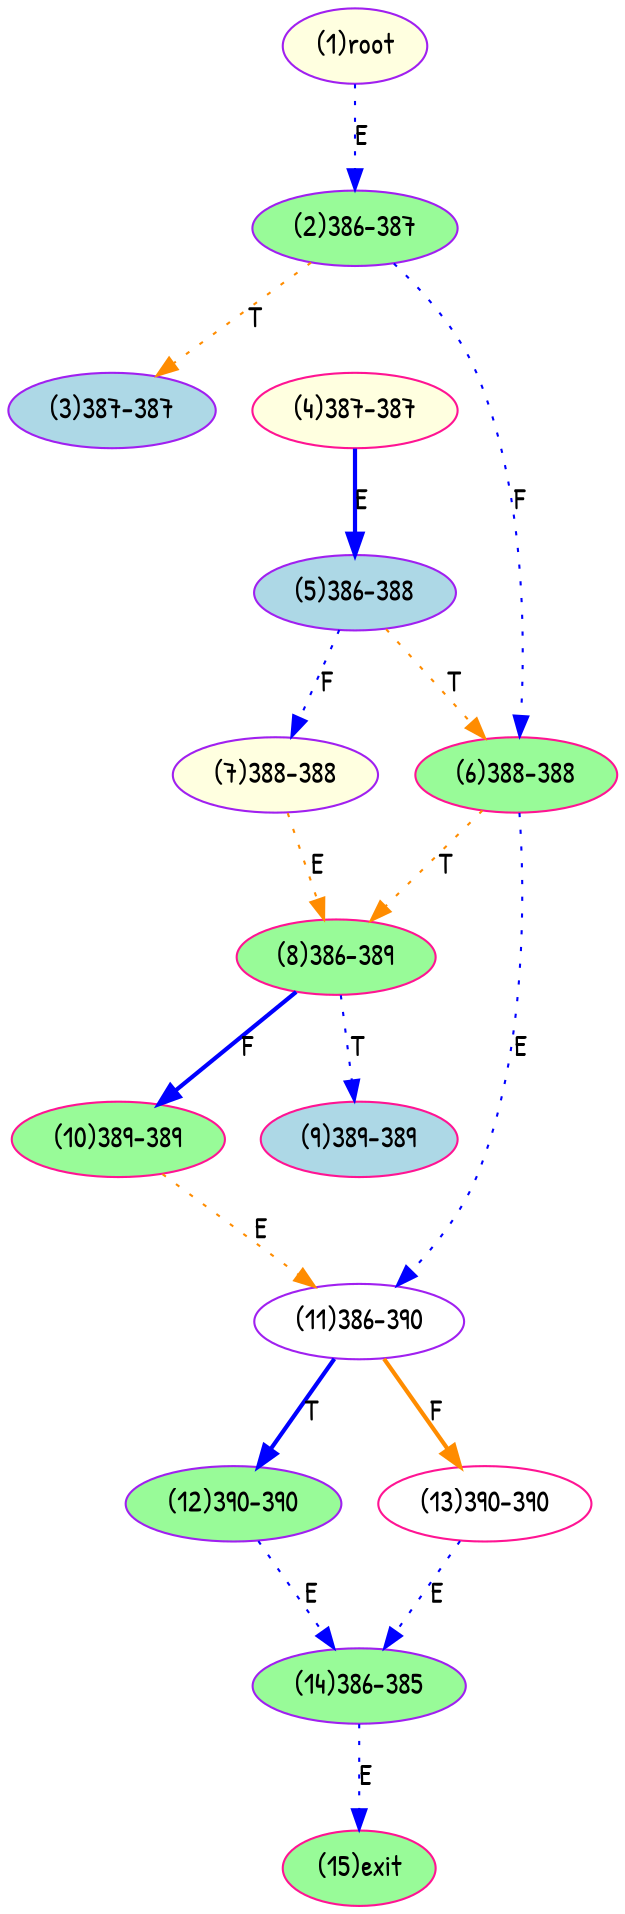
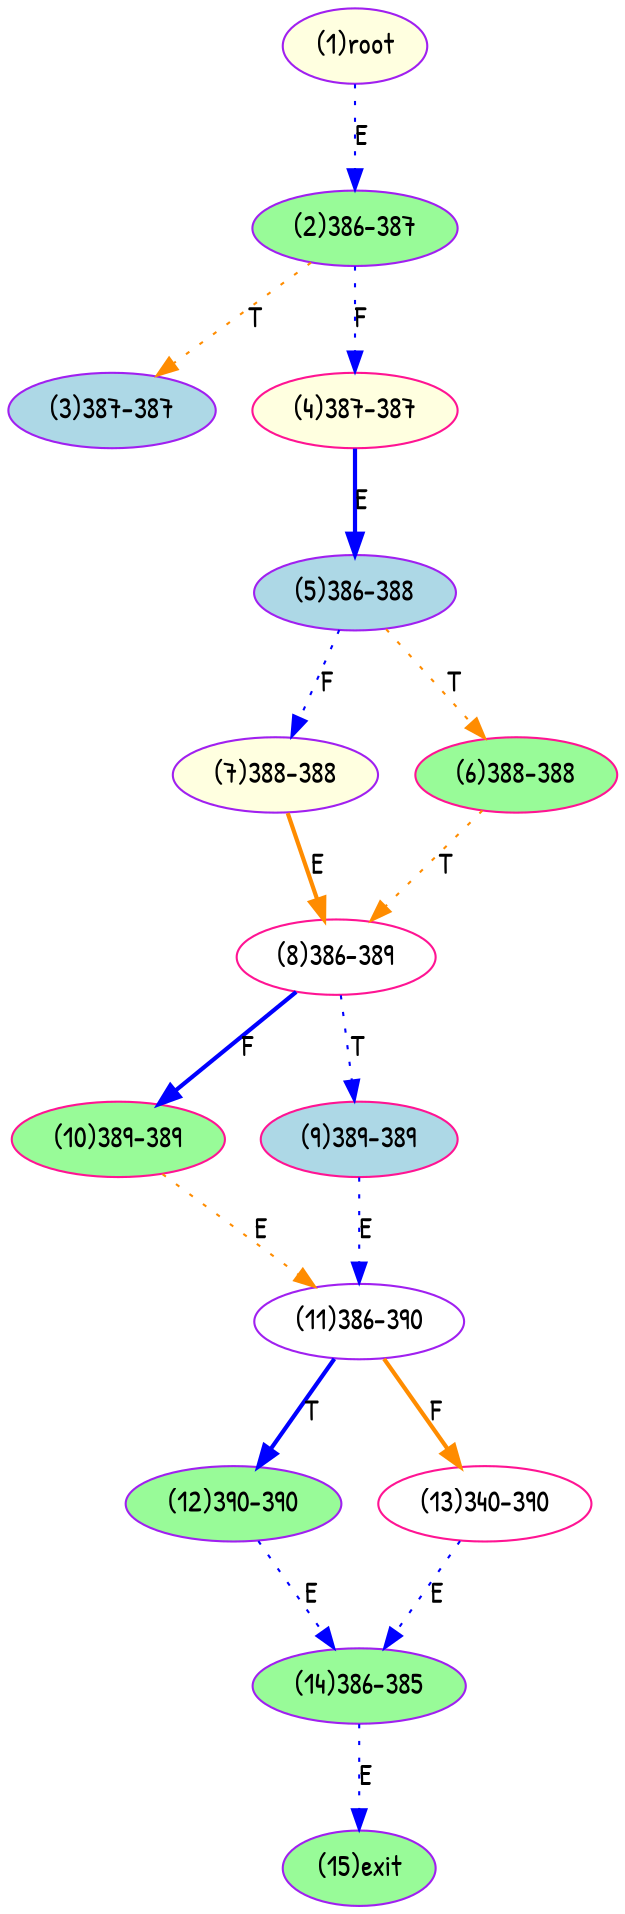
edge "(2)386-387" -> "(6)388-388": now "(2)386-387" -> "(4)387-387"
edge "(7)388-388" -> "(8)386-389": style dotted -> bold
node "(8)386-389": fillcolor palegreen -> white
edge "(6)388-388" -> "(11)386-390": now "(9)389-389" -> "(11)386-390"
node "(13)390-390": label "(13)390-390" -> "(13)340-390"
node "(15)exit": color deeppink -> purple
